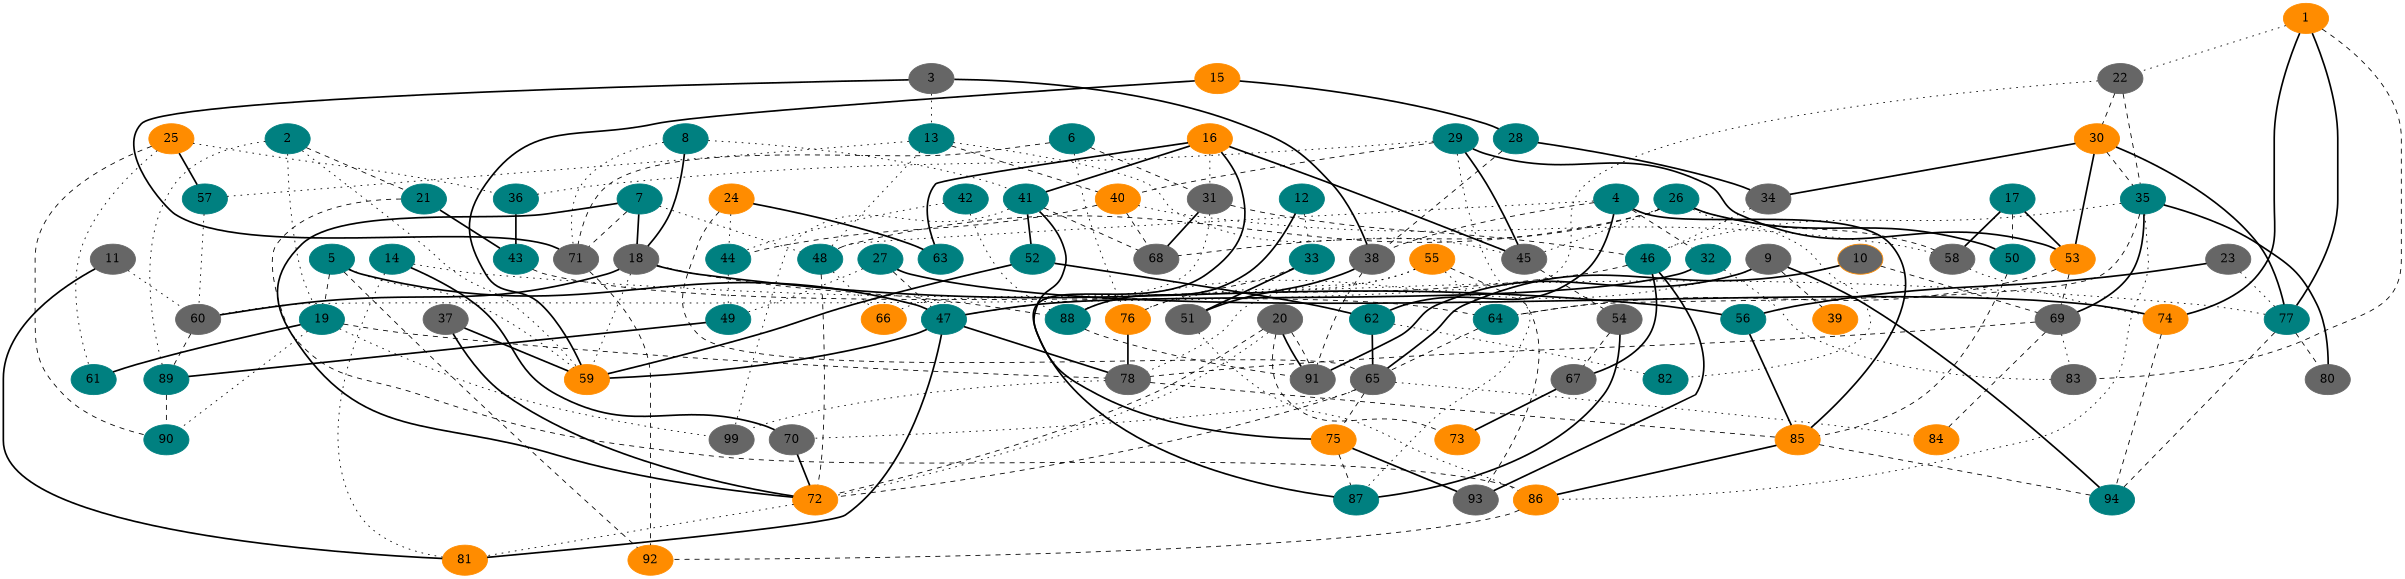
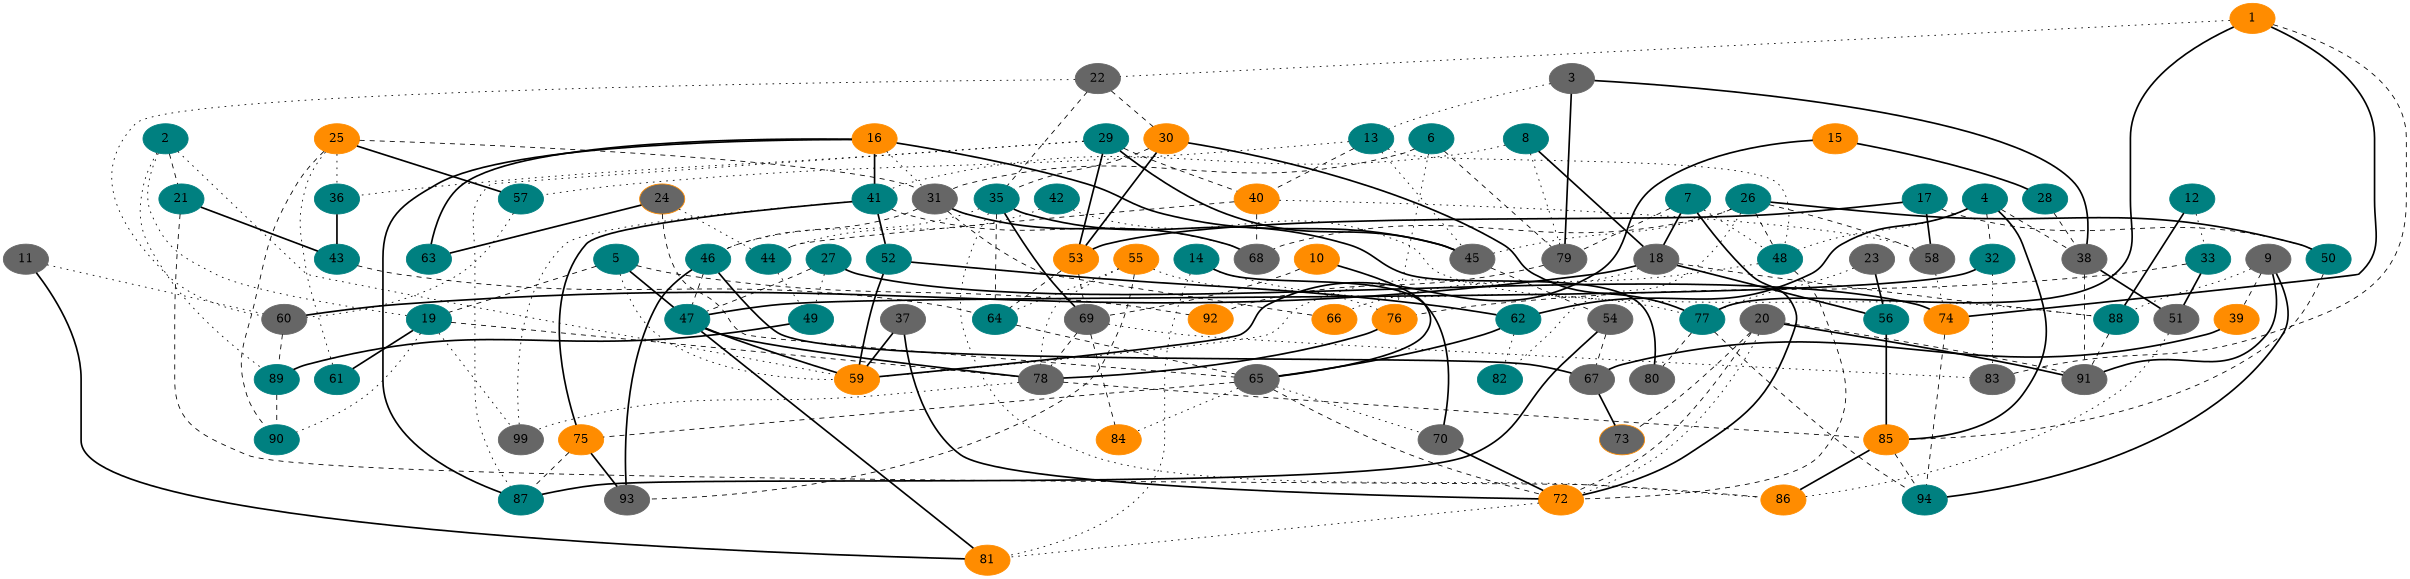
edge "25" -- "31": added
node "24": fillcolor darkorange -> gray40
node "34": removed
node "71": label "71" -> "79"
node "10": fillcolor gray40 -> darkorange
edge "31" -- "66": style dotted -> dashed
edge "39" -- "67": added
node "73": fillcolor darkorange -> gray40
edge "86" -- "92": removed
